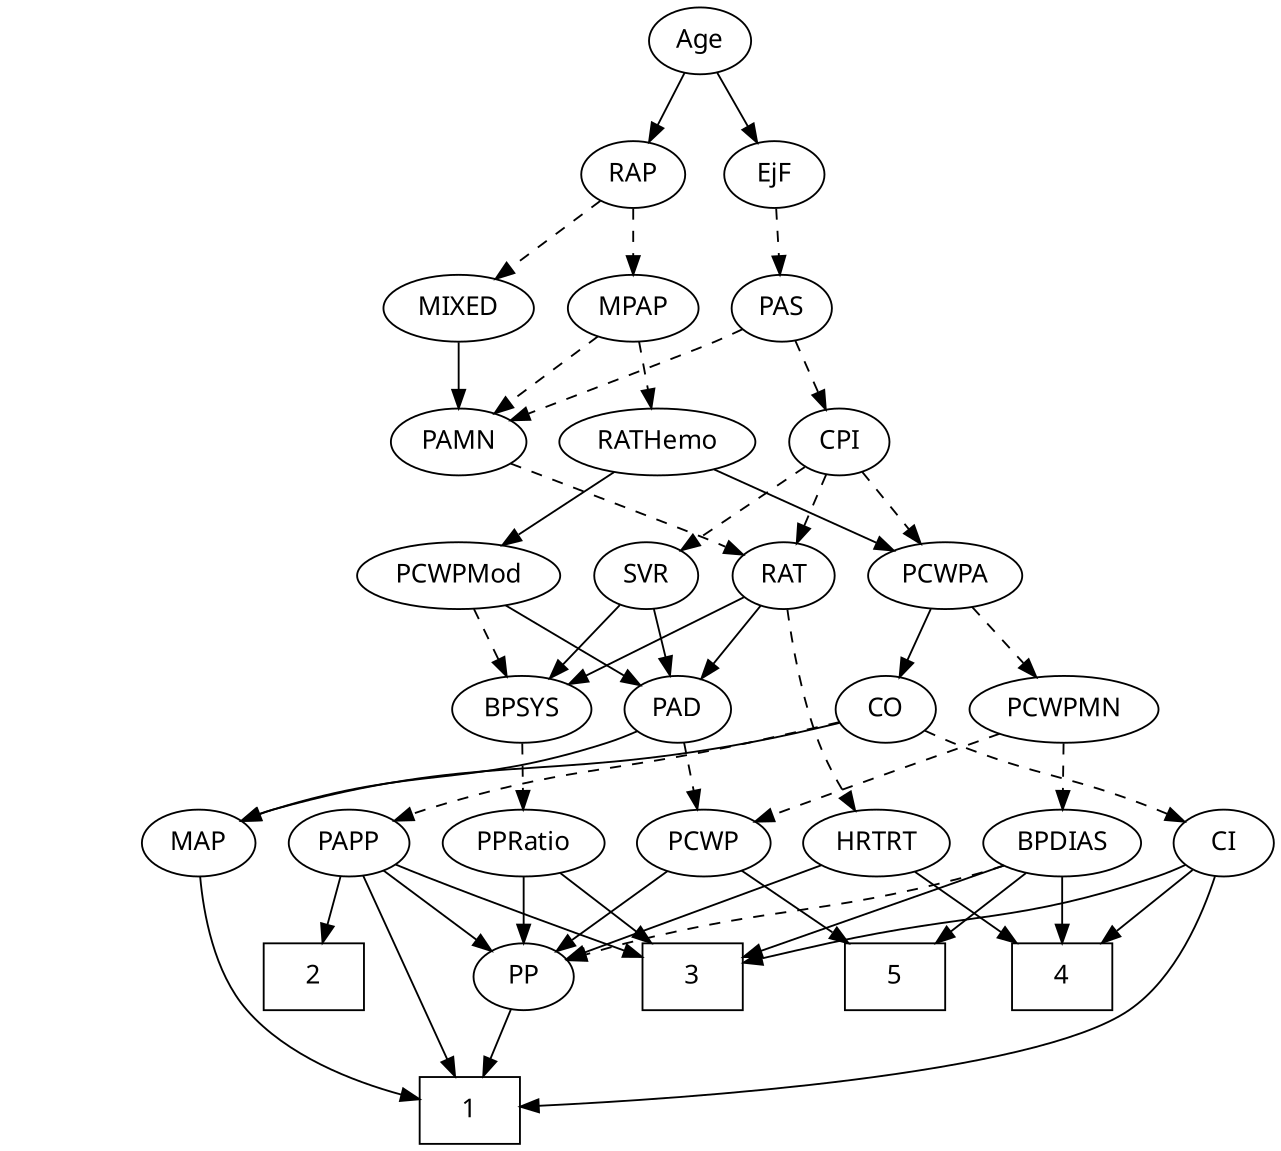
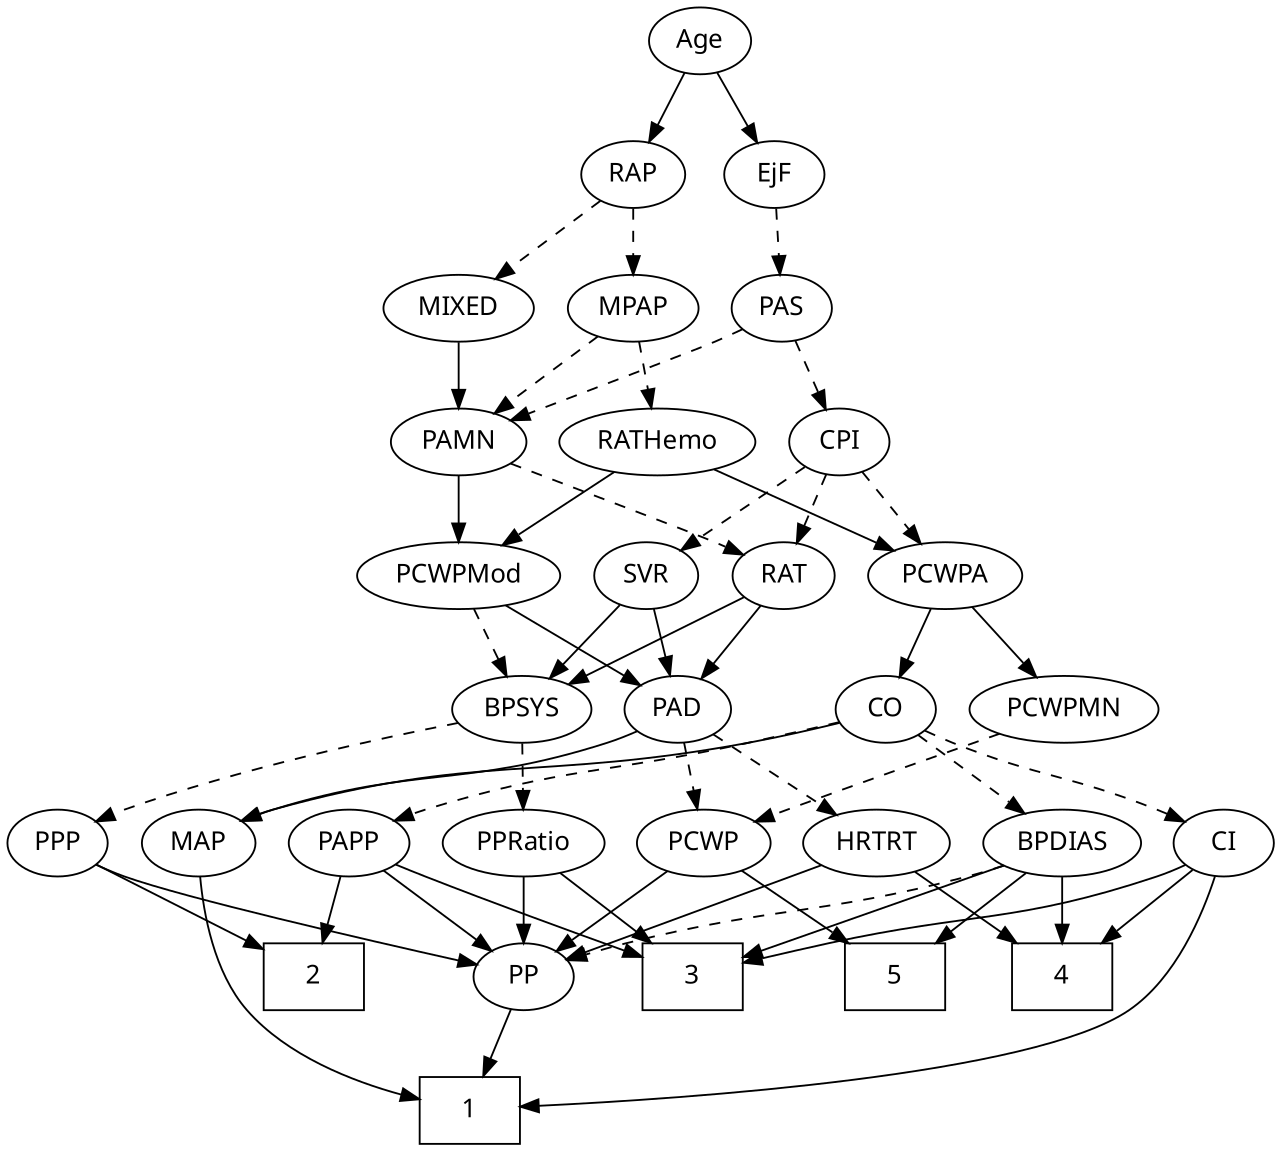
edge "PAMN" -> "PCWPMod": added
edge "PCWPA" -> "PCWPMN": style dashed -> solid
edge "RAT" -> "HRTRT": now "PAD" -> "HRTRT"
edge "PCWPMN" -> "BPDIAS": now "CO" -> "BPDIAS"
node "PPP": added
edge "PAPP" -> "1": removed
